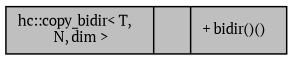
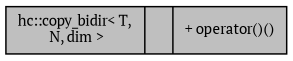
node "hc::copy_bidir< T,": text "+ bidir()()" -> "+ operator()()"
